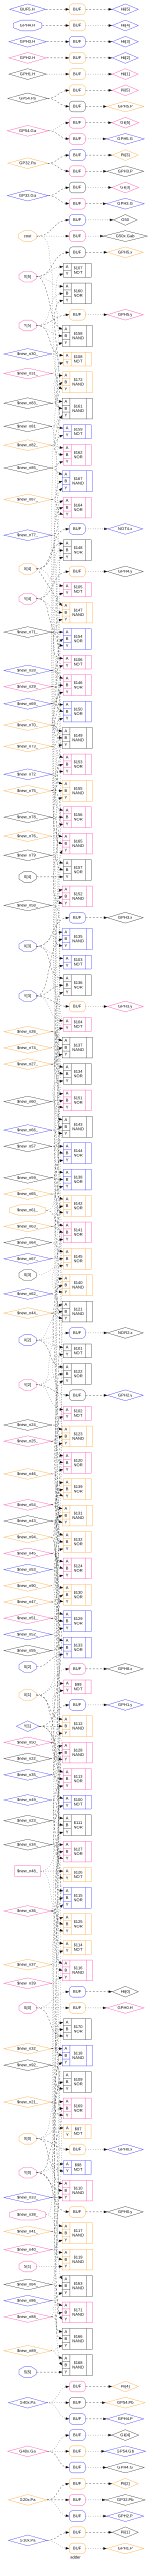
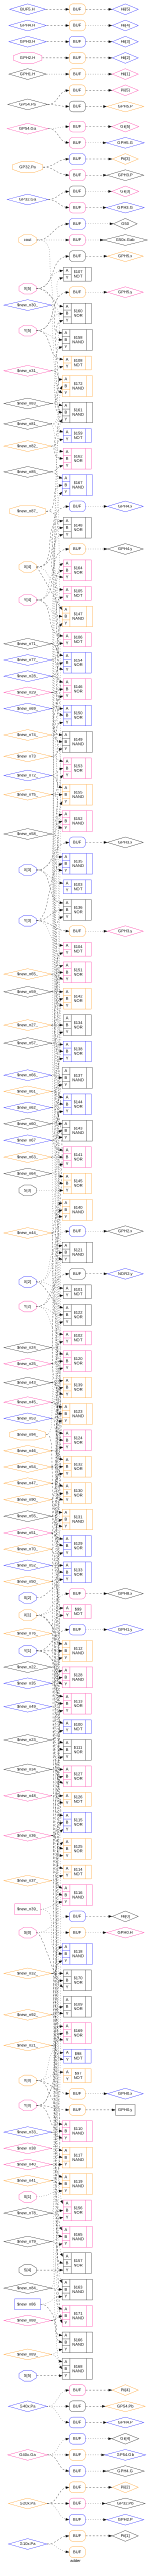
node "GPH4.H": shape octagon -> diamond
node "GPH2.H": shape diamond -> octagon
node "GP32.Pa": shape diamond -> octagon
node "$new_n87_": shape diamond -> octagon
node "NOT4.x": label "NOT4.x" -> "GPH4.x"
node "$new_n26_": removed
node "$new_n61_": shape octagon -> diamond
node "NOR2.x": label "NOR2.x" -> "GPH2.x"
node "GPH2.y": label "GPH2.y" -> "NOR2.y"
node "$new_n54_": color deeppink -> darkorange
node "$new_n94_": shape diamond -> octagon
node "Y[1]": shape diamond -> octagon
node "$new_n50_": color deeppink -> darkorange
node "$new_n48_": shape box -> diamond
node "$new_n39_": shape diamond -> box
node "$new_n92_": color black -> darkorange
node "GPH0.y": shape diamond -> box
node "$new_n38_": shape octagon -> diamond
node "$new_n86_": shape diamond -> box
node "GPH1.P": removed
